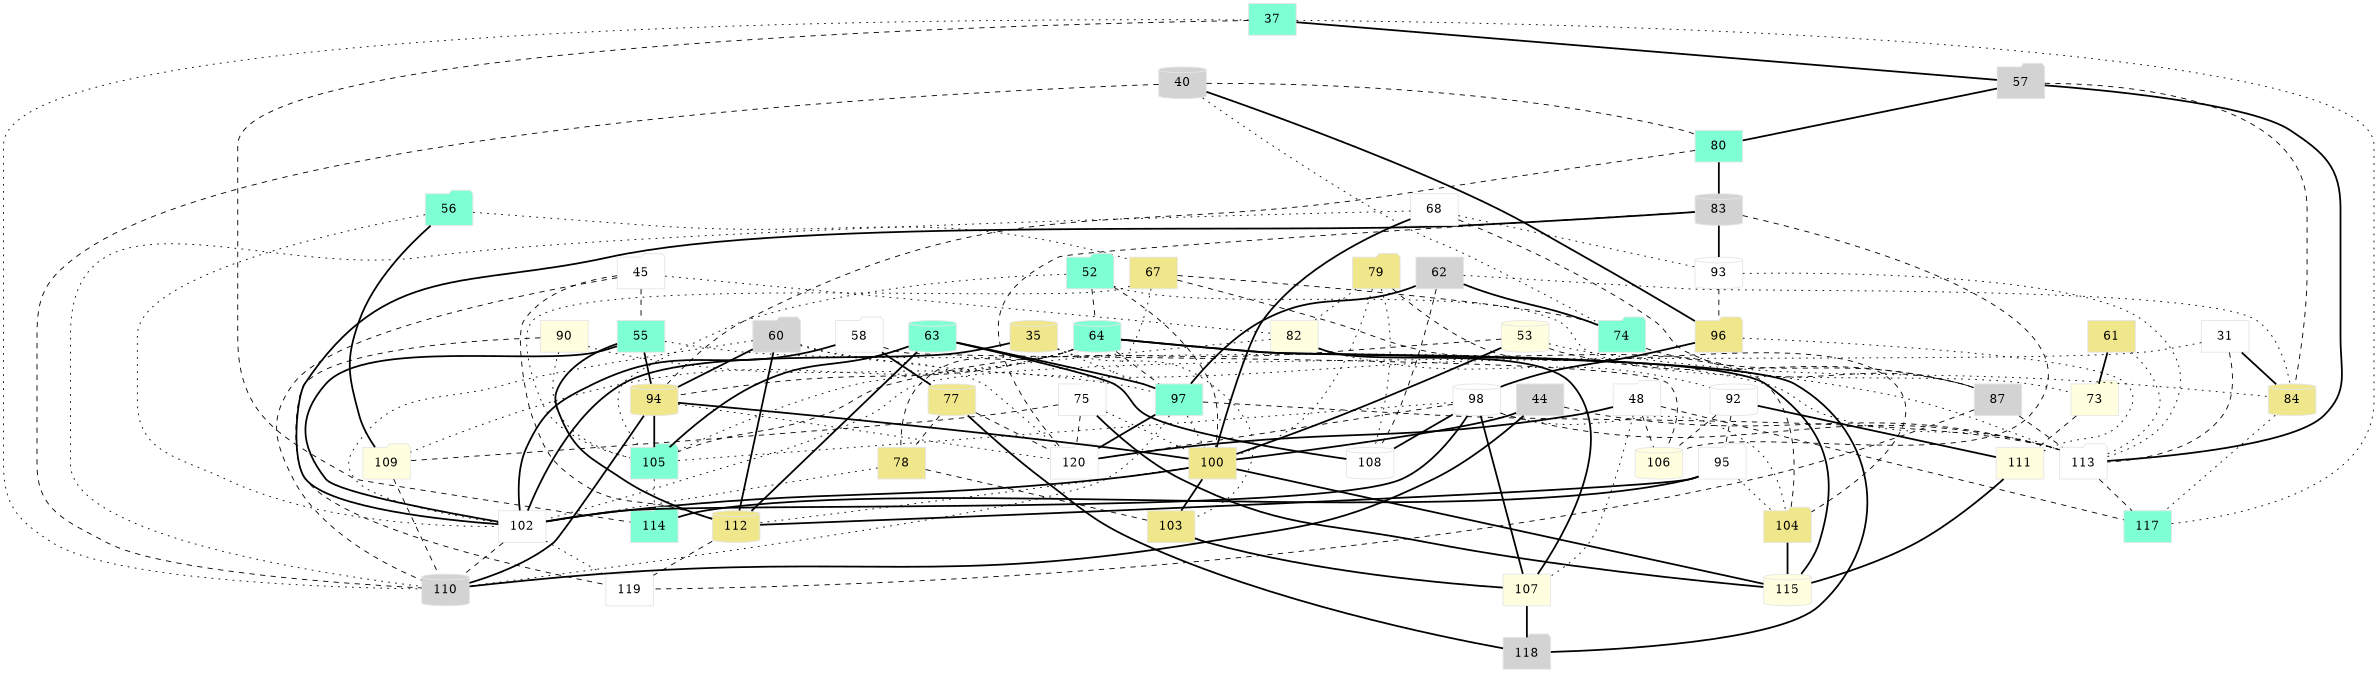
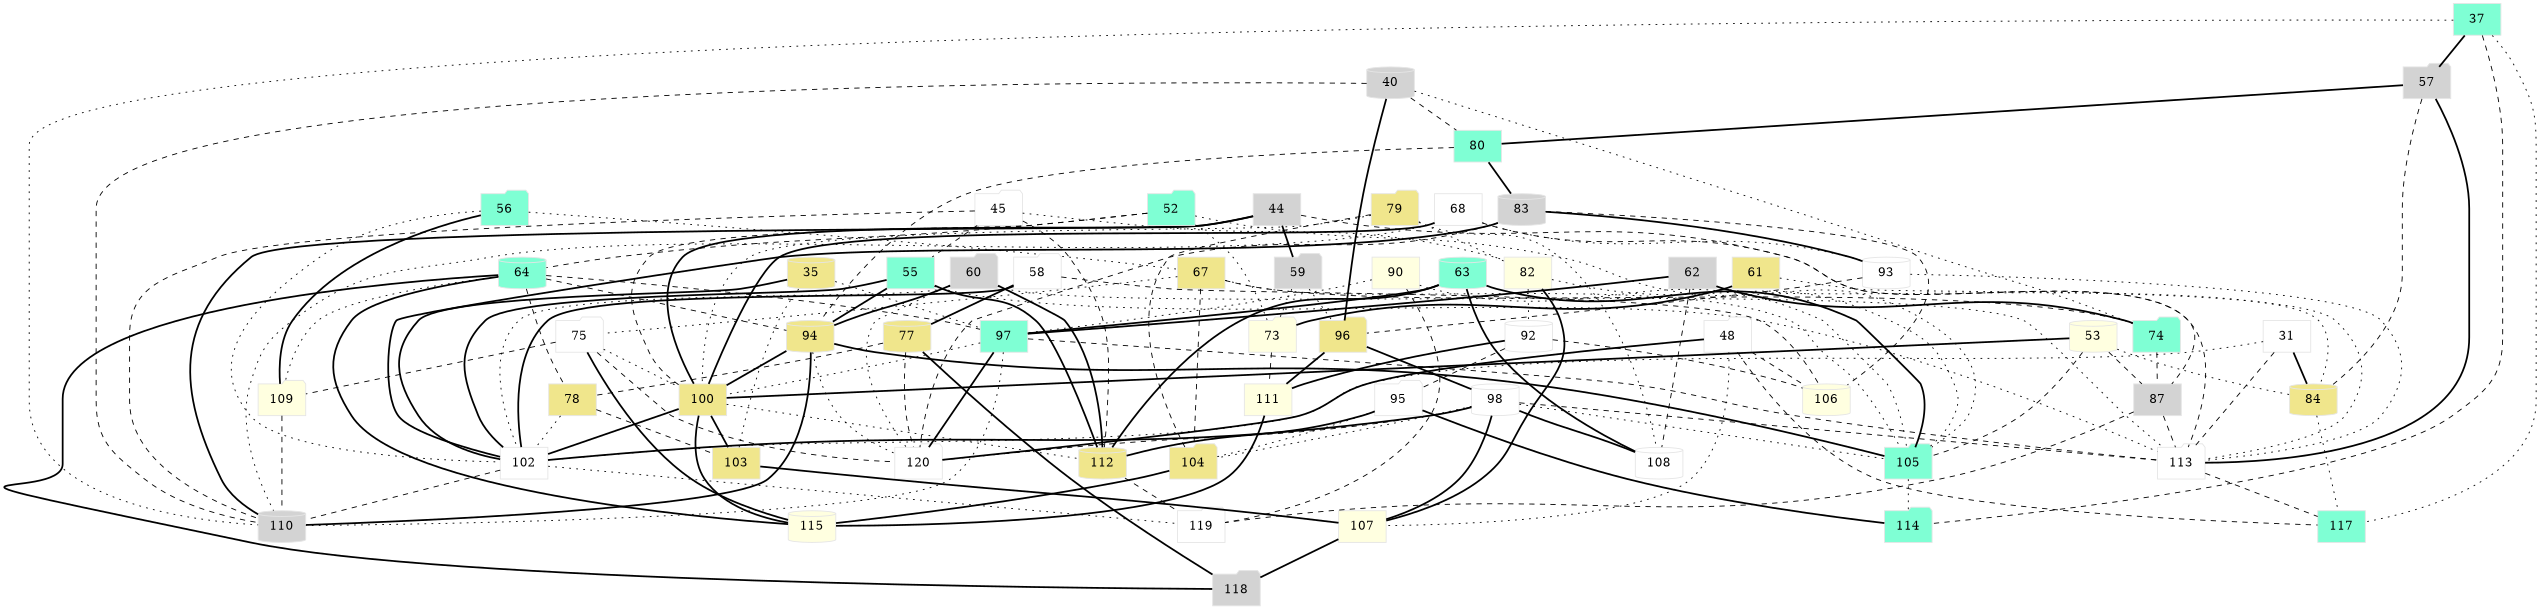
node "59": added
edge "96" -- "111": style dotted -> bold
